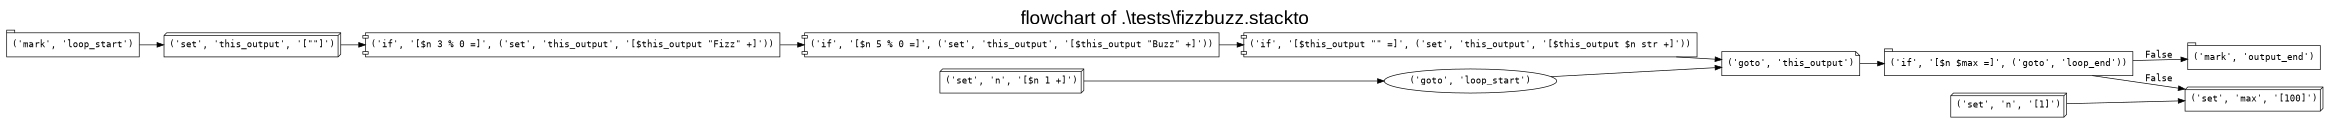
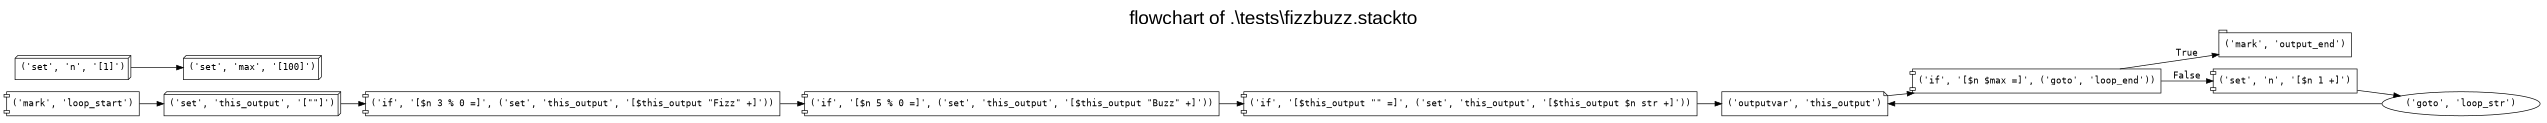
node "('mark', 'loop_start')": shape tab -> component
edge "('if', '[$n $max =]', ('goto', 'loop_end'))" -> "('mark', 'output_end')": label "False" -> "True"
node "('goto', 'this_output')": label "('goto', 'this_output')" -> "('outputvar', 'this_output')"
node "('if', '[$n $max =]', ('goto', 'loop_end'))": shape tab -> component
node "('set', 'n', '[$n 1 +]')": shape box3d -> component
node "('goto', 'loop_start')": label "('goto', 'loop_start')" -> "('goto', 'loop_str')"
edge "('if', '[$n $max =]', ('goto', 'loop_end'))" -> "('set', 'max', '[100]')": now "('if', '[$n $max =]', ('goto', 'loop_end'))" -> "('set', 'n', '[$n 1 +]')"
